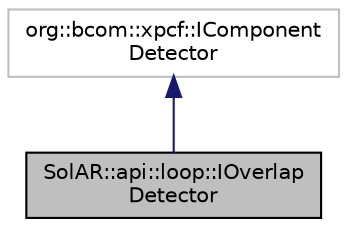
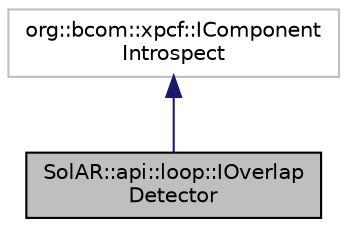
node "org::bcom::xpcf::IComponent Detector": label "org::bcom::xpcf::IComponent Detector" -> "org::bcom::xpcf::IComponent Introspect"
